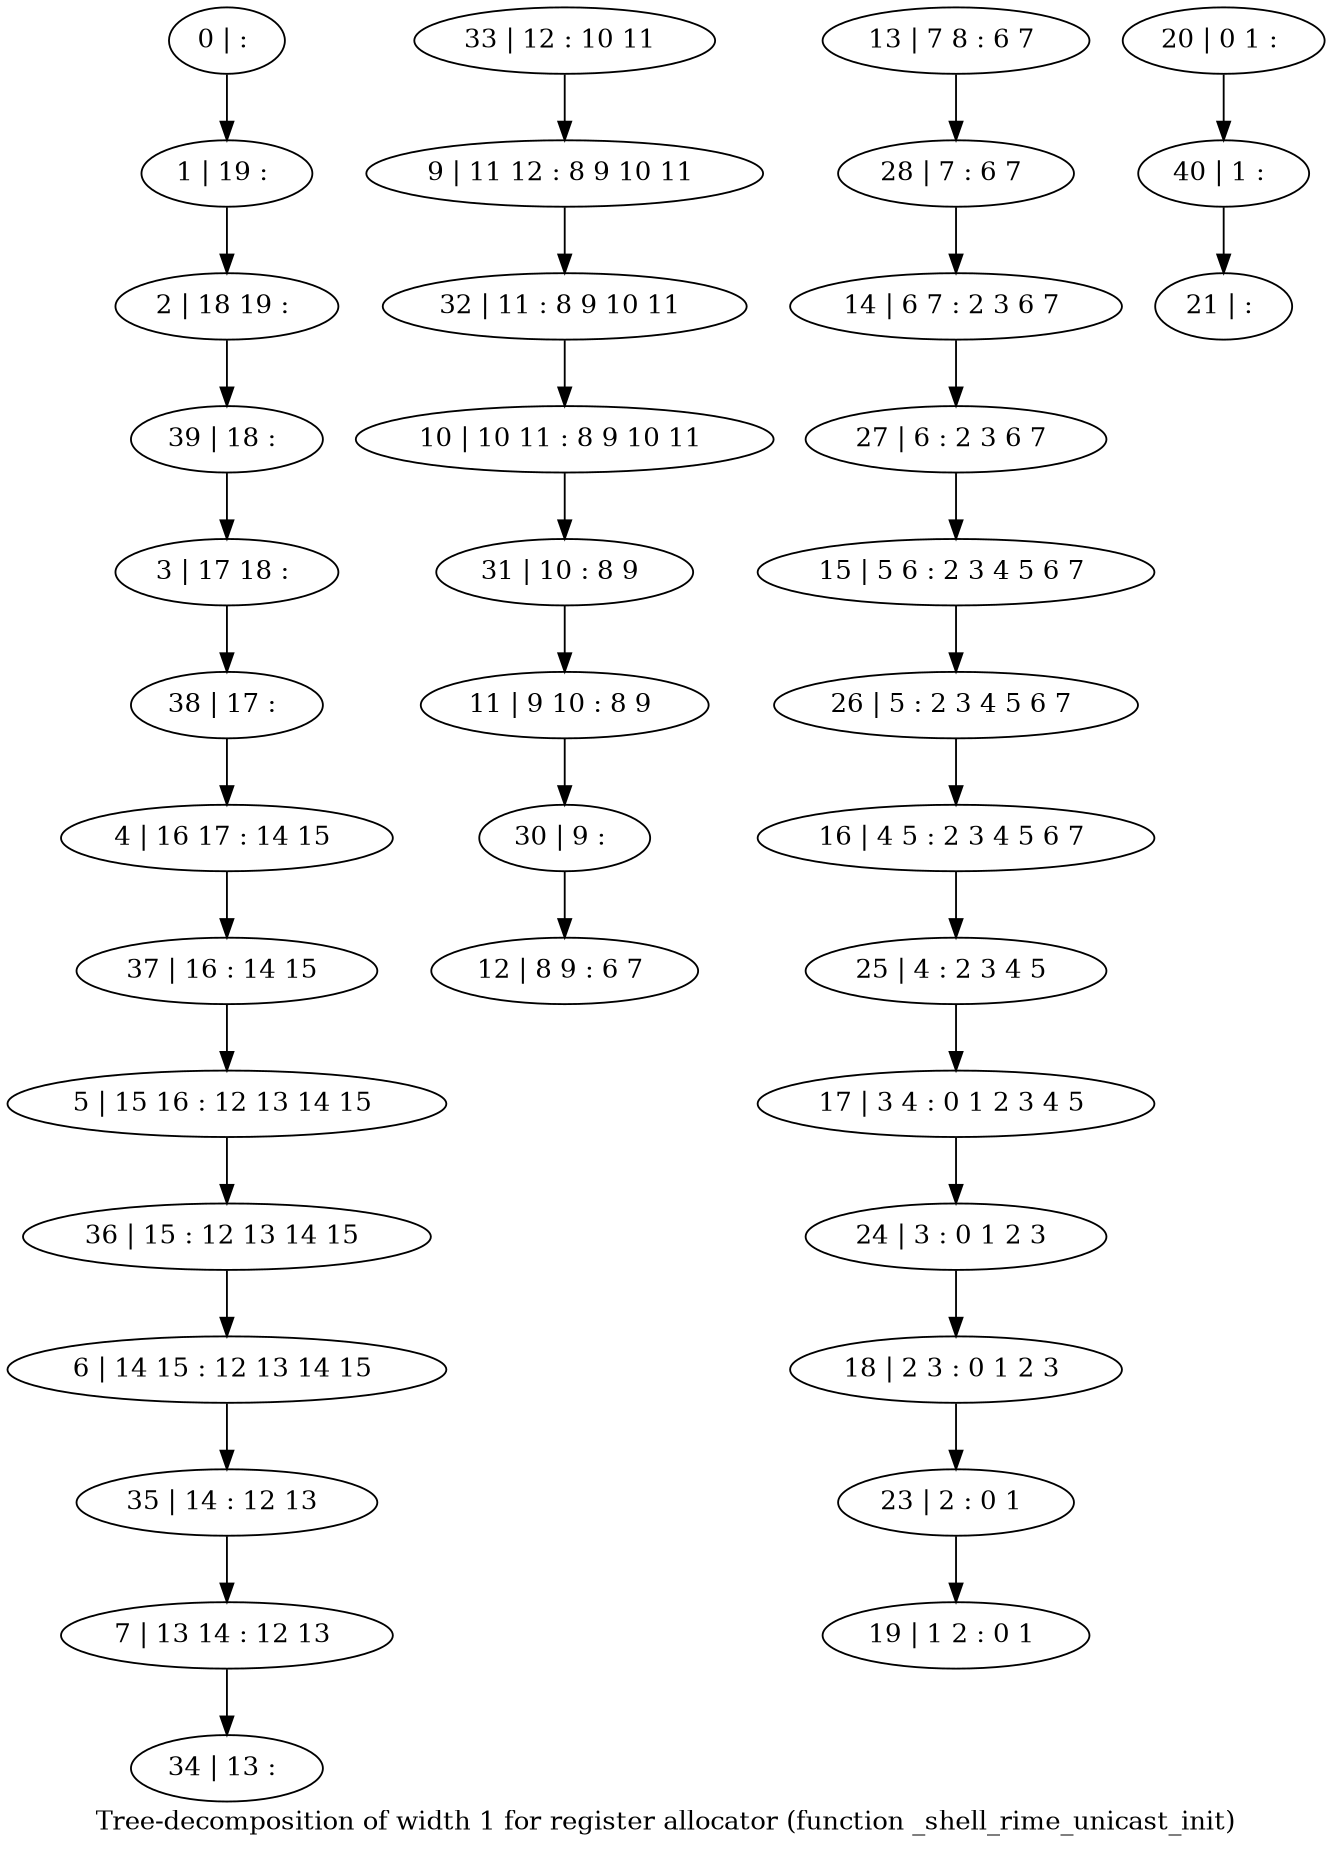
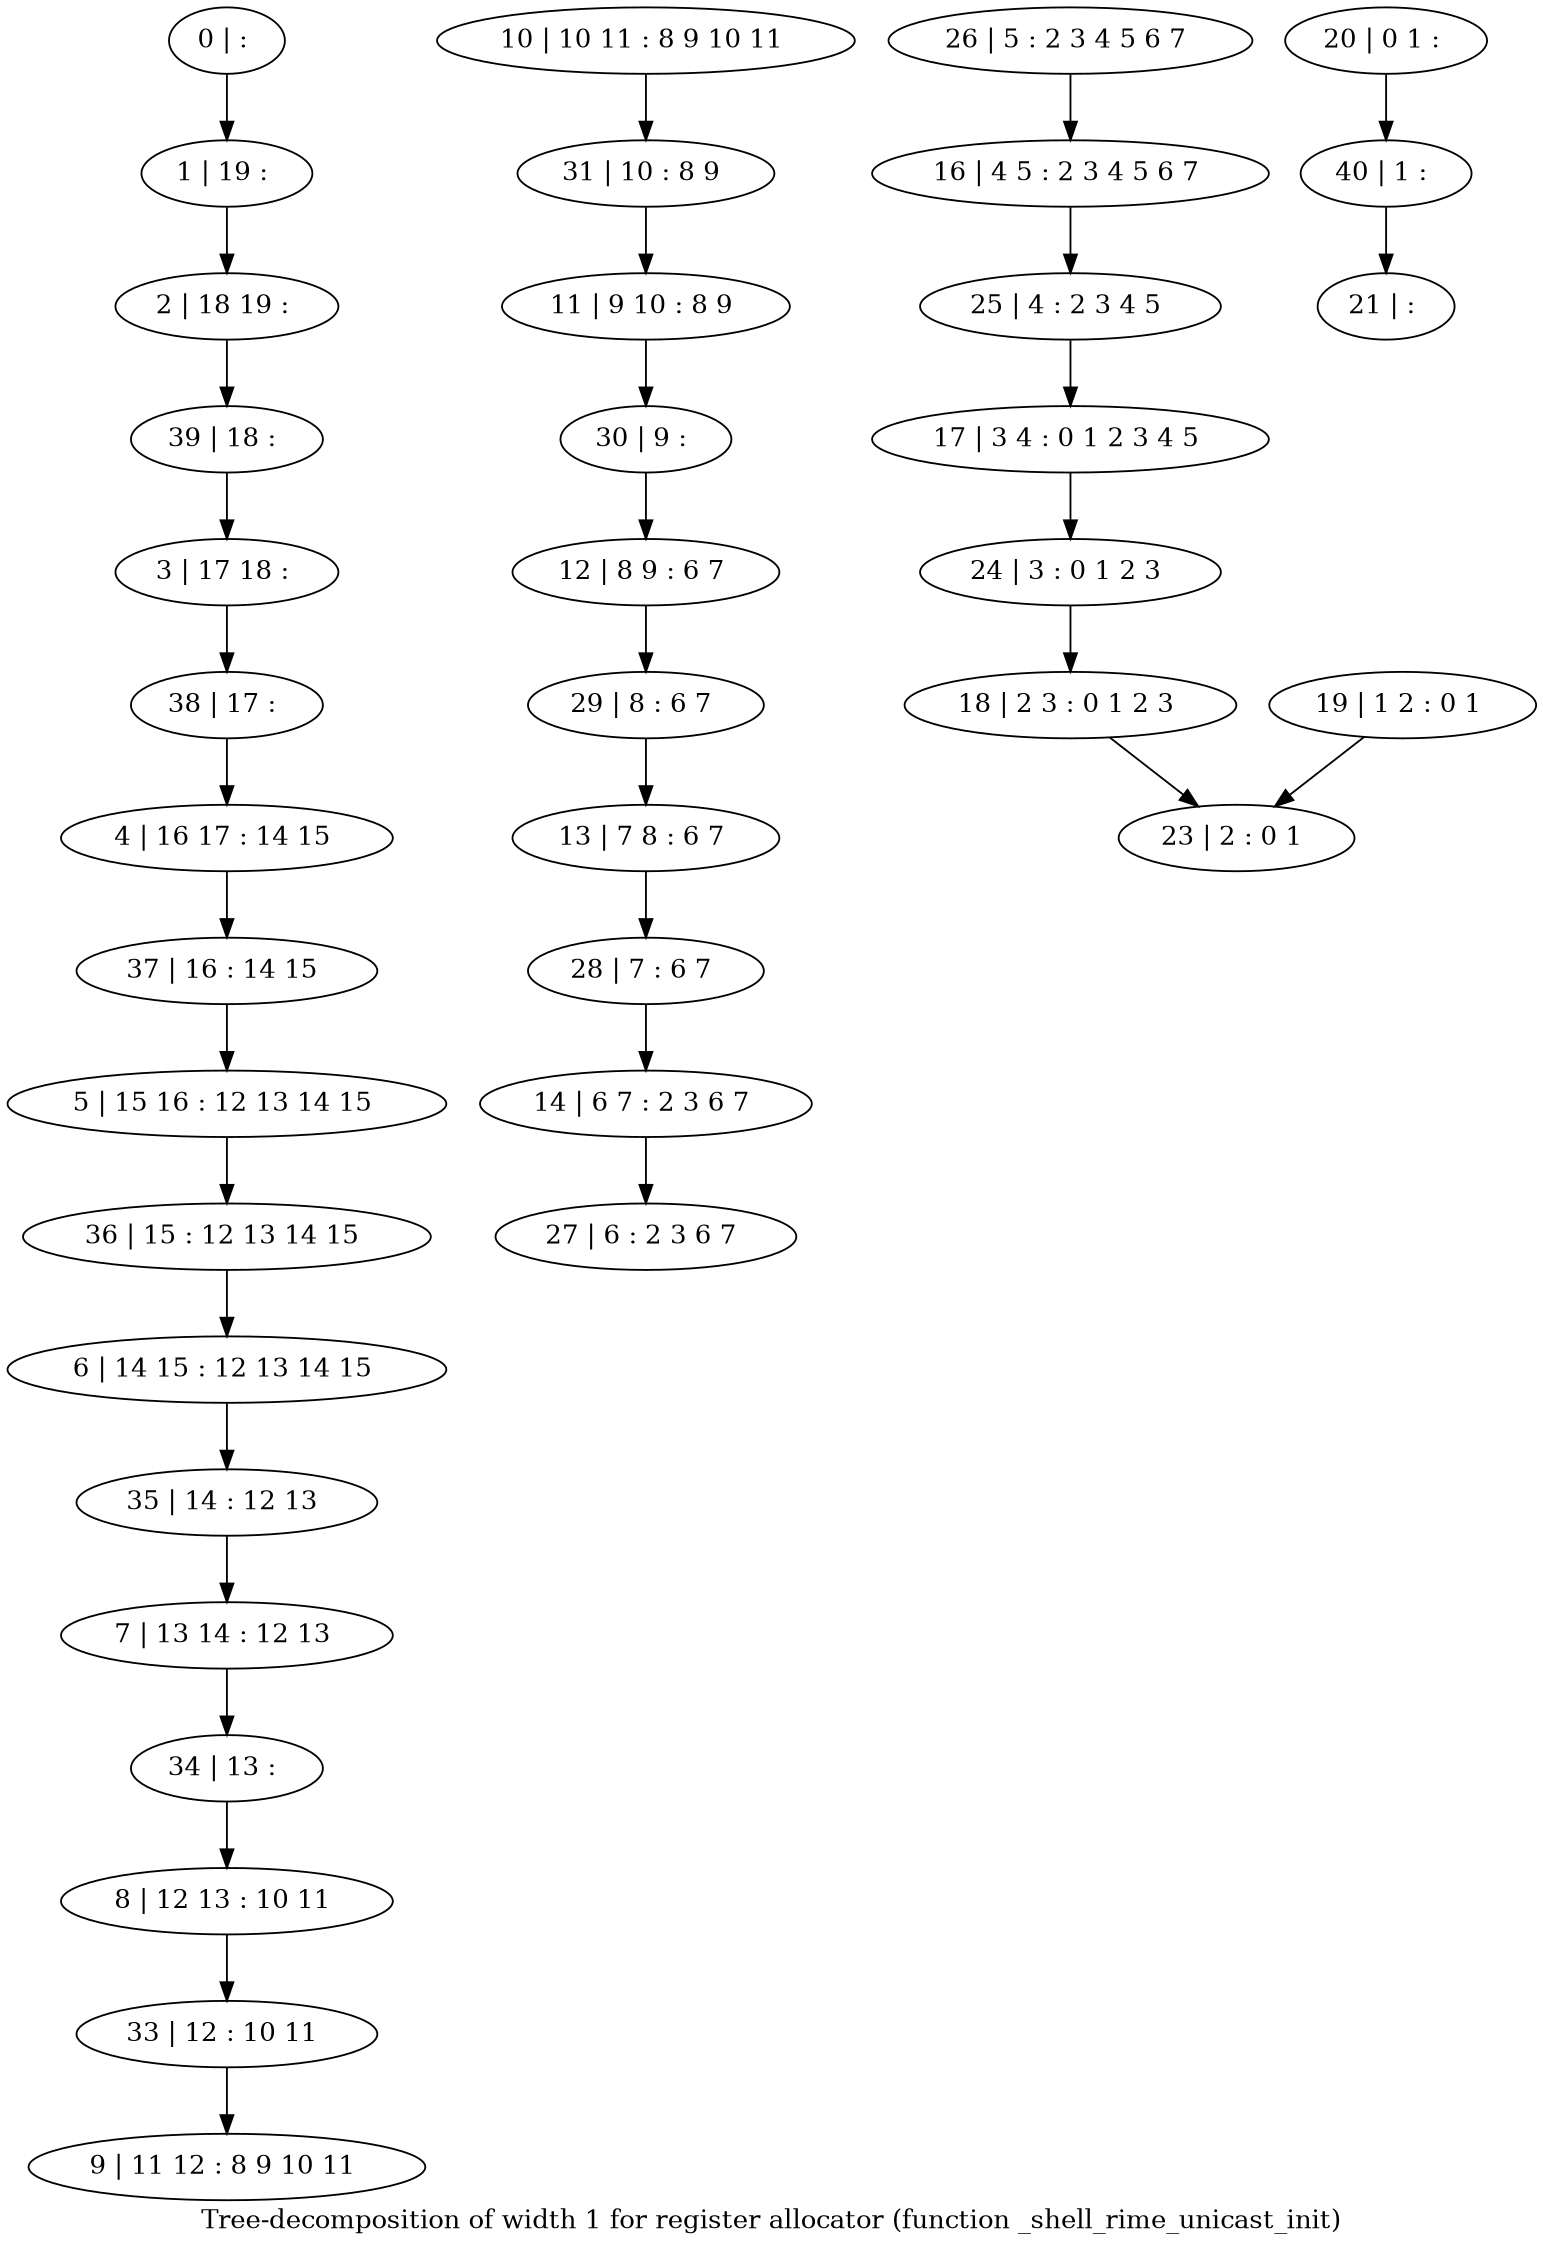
node "32 | 11 : 8 9 10 11": removed
node "15 | 5 6 : 2 3 4 5 6 7": removed
node "29 | 8 : 6 7": added
edge "23 | 2 : 0 1" -> "19 | 1 2 : 0 1": reversed
node "8 | 12 13 : 10 11": added
